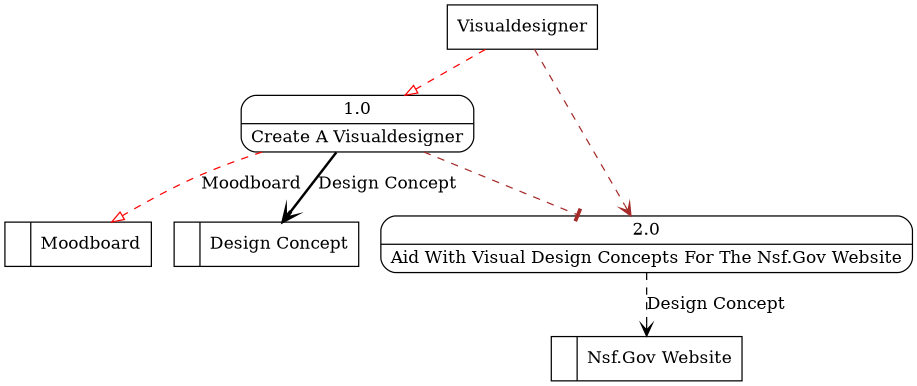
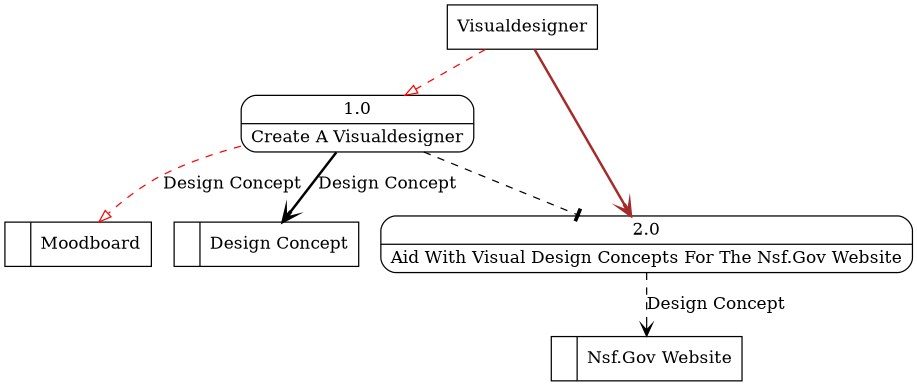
edge "Visualdesigner" -> "2.0": style dashed -> bold
edge "1.0" -> "2.0": color brown -> black
edge "1.0" -> "Moodboard": label "Moodboard" -> "Design Concept"
